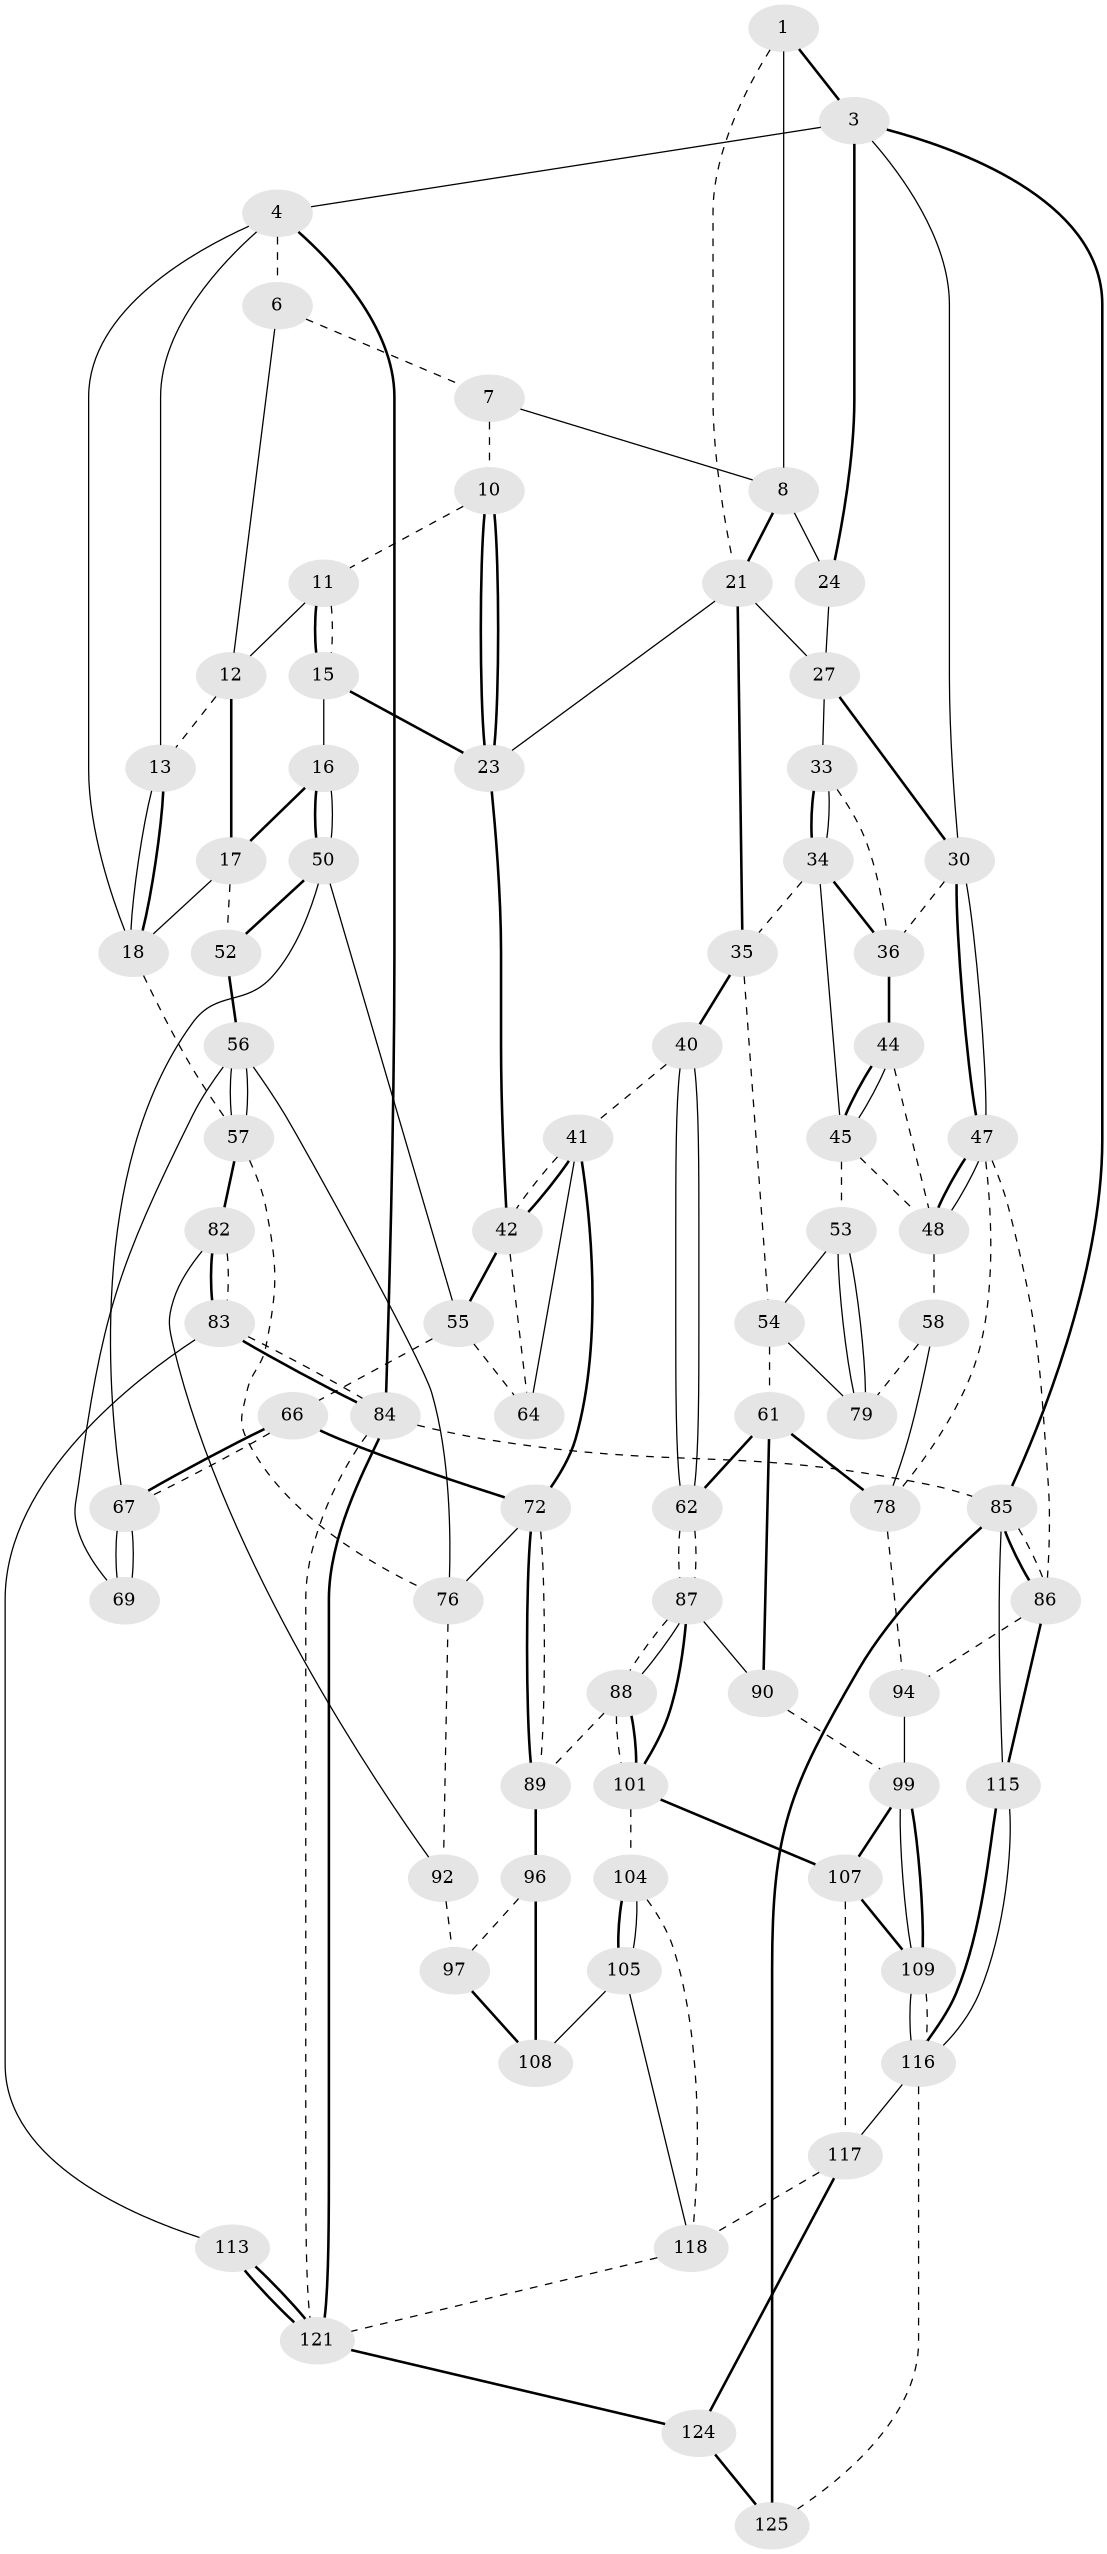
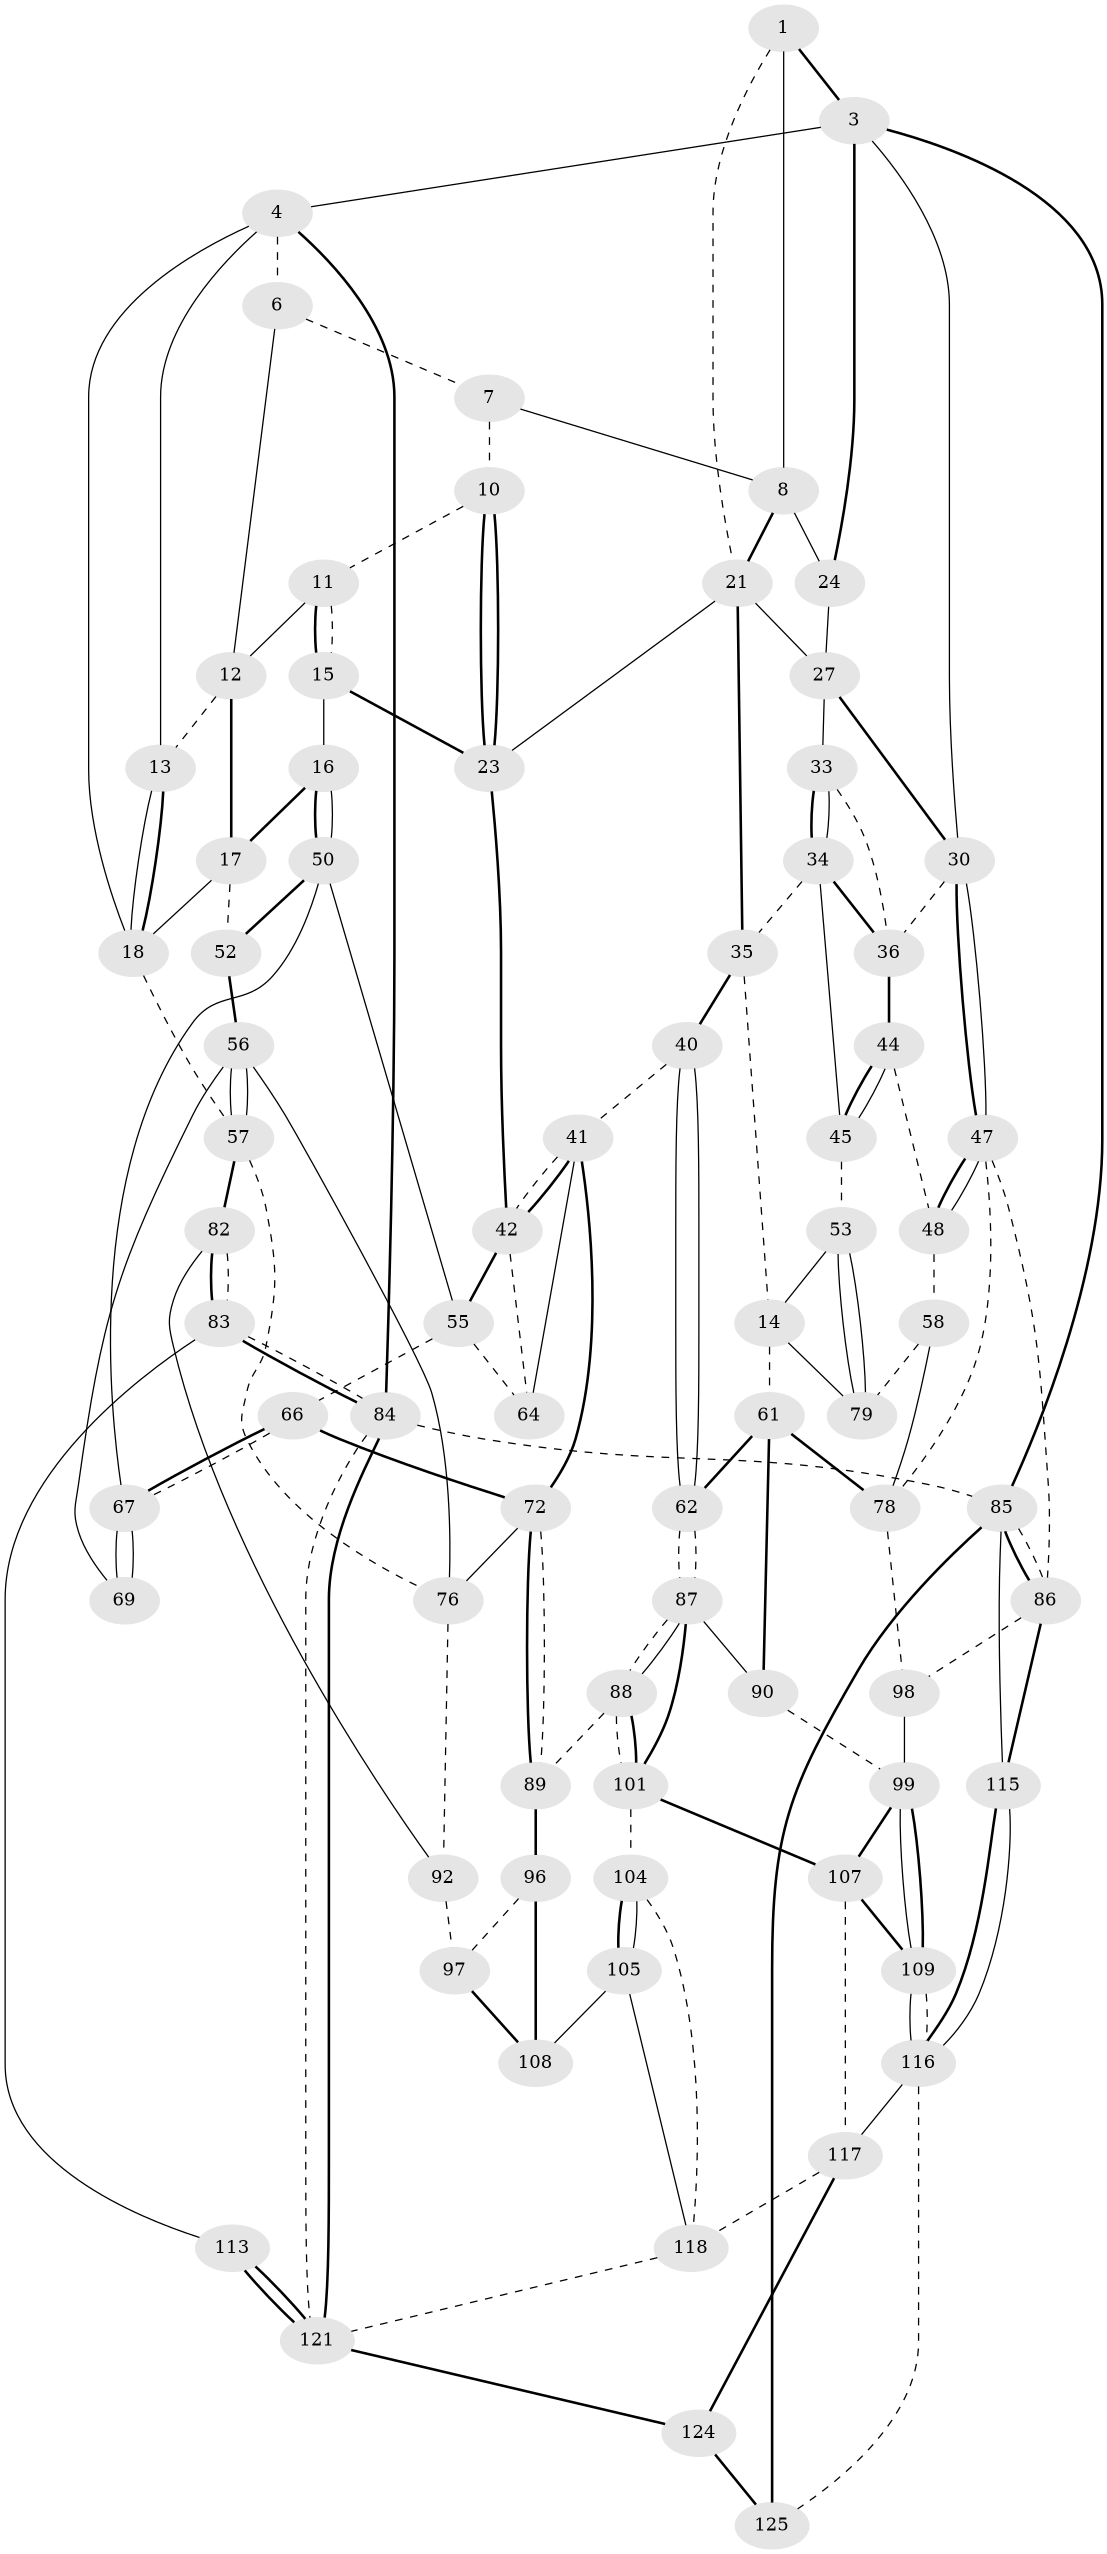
edge "45" -- "48": removed
node "54": label "54" -> "14"
node "94": label "94" -> "98"
